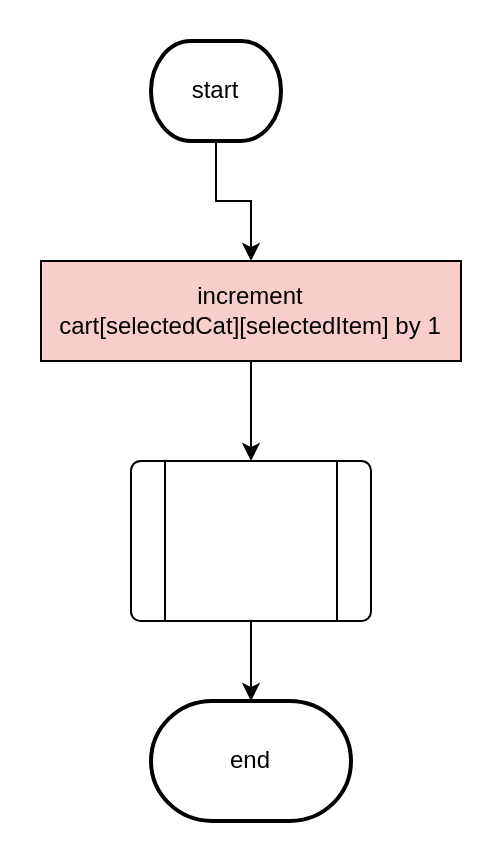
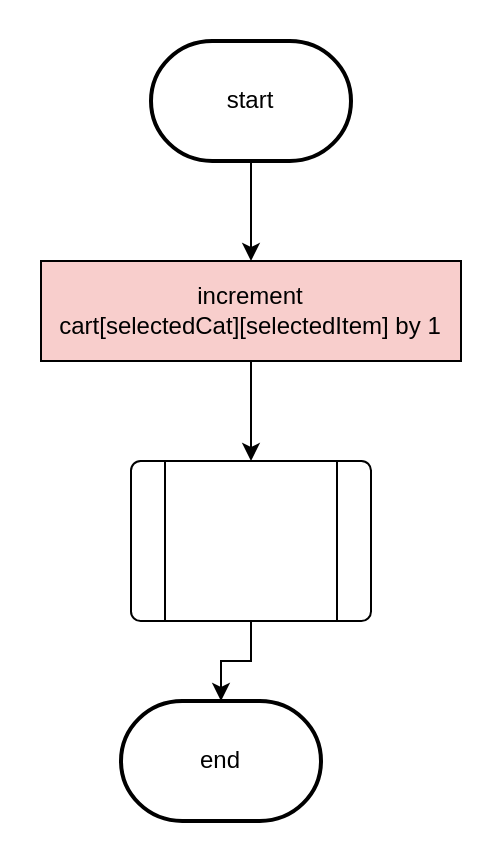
node "start": size 130x100 -> 200x120
node "end": moved (251, 761) -> (221, 761)
